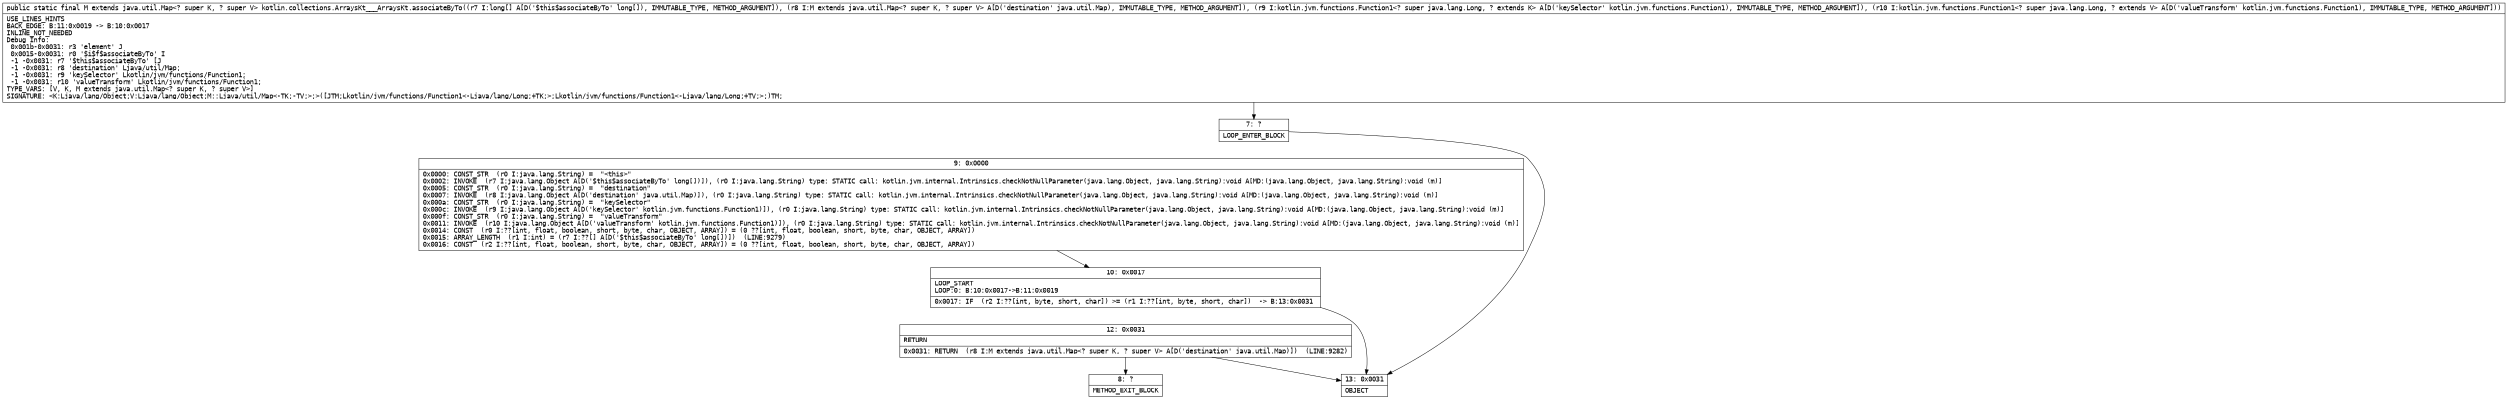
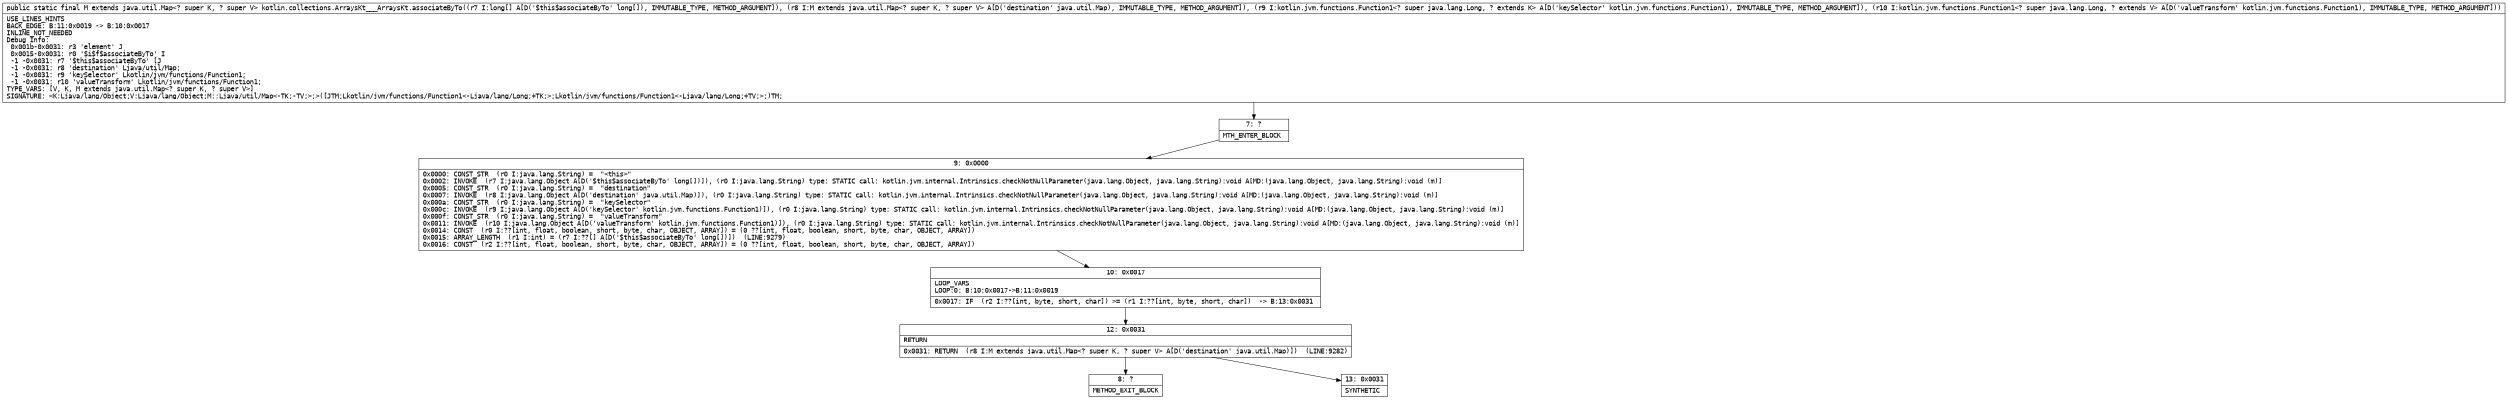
node "7: ?": text "LOOP_ENTER_BLOCK" -> "MTH_ENTER_BLOCK"
edge "7: ?" -> "13: 0x0031": now "7: ?" -> "9: 0x0000"
node "10: 0x0017": text "LOOP_START" -> "LOOP_VARS"
edge "10: 0x0017" -> "13: 0x0031": now "10: 0x0017" -> "12: 0x0031"
node "13: 0x0031": text "OBJECT" -> "SYNTHETIC"
